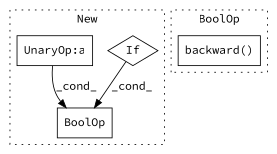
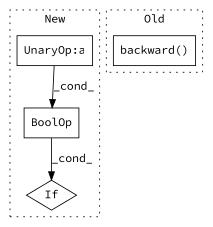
cluster "BoolOp": label "BoolOp" -> "Old"
edge "If" -> "BoolOp": reversed
